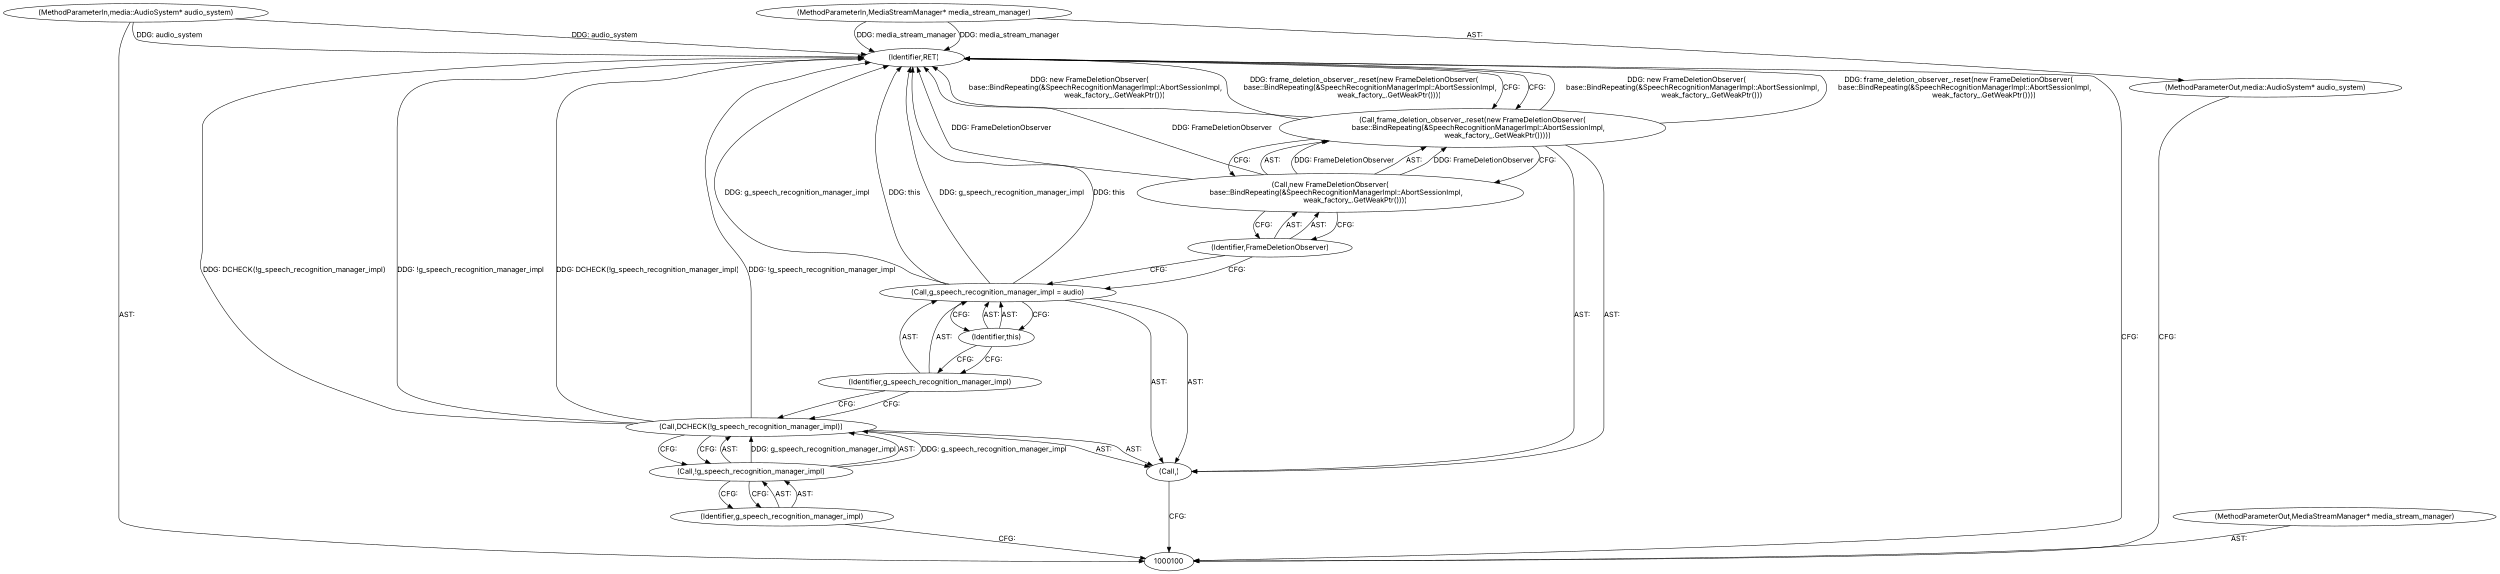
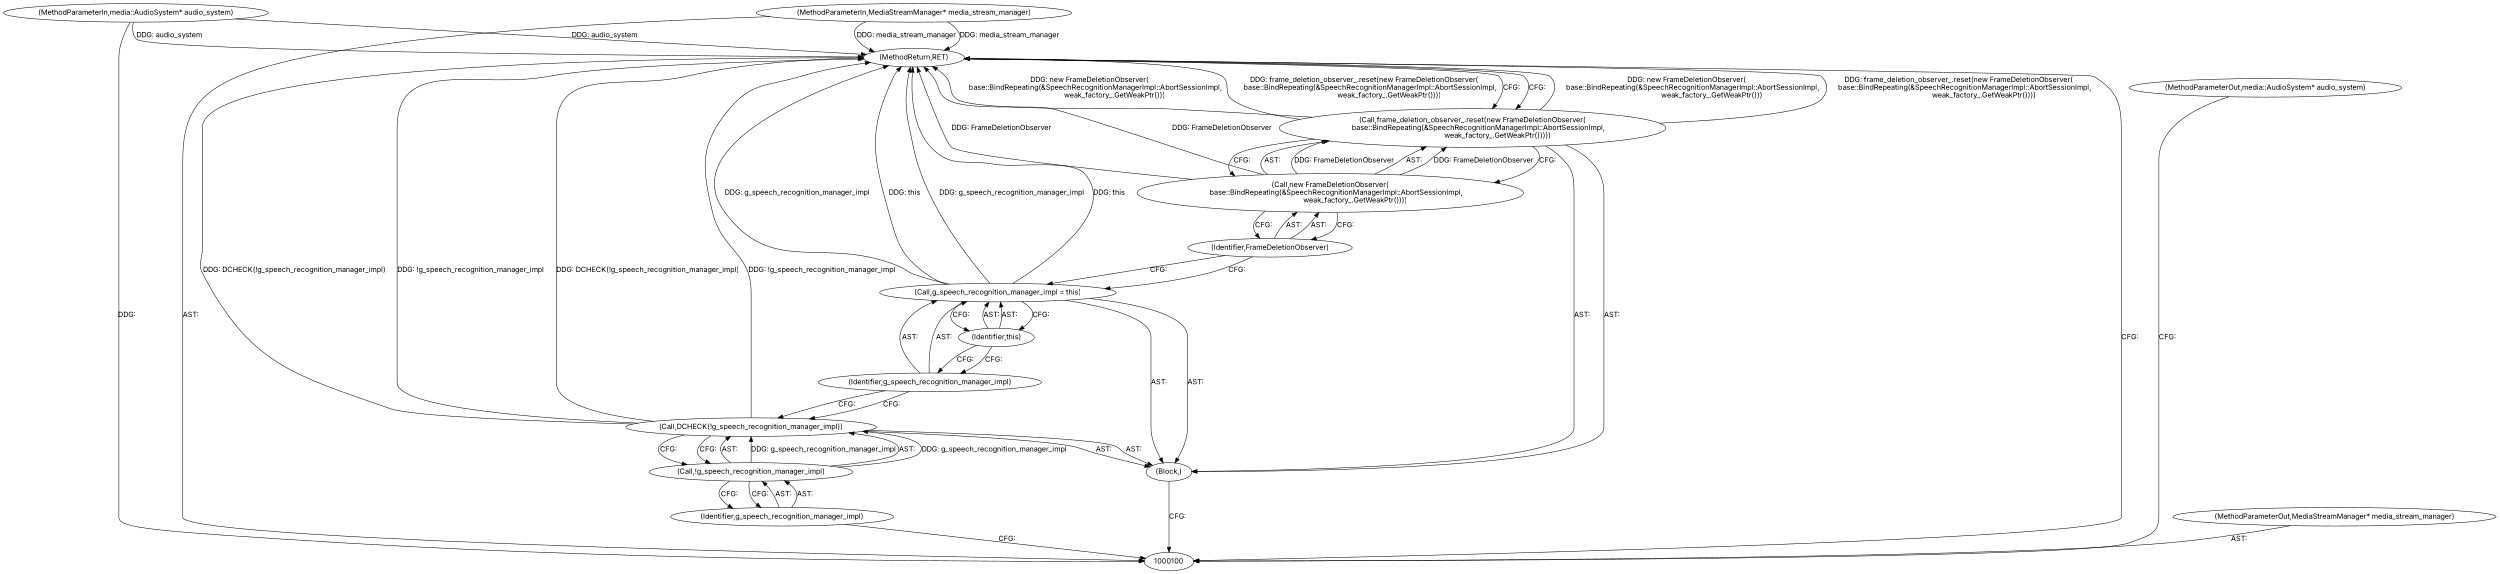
edge "(MethodParameterIn,MediaStreamManager* media_stream_manager)" -> "(MethodParameterOut,media::AudioSystem* audio_system)": now "(MethodParameterIn,MediaStreamManager* media_stream_manager)" -> "1000100"
node "(Identifier,RET)": label "(Identifier,RET)" -> "(MethodReturn,RET)"
node "(Call,g_speech_recognition_manager_impl = audio)": label "(Call,g_speech_recognition_manager_impl = audio)" -> "(Call,g_speech_recognition_manager_impl = this)"
edge "(MethodParameterIn,media::AudioSystem* audio_system)" -> "1000100": label "AST: " -> "DDG: "
node "(Call,)": label "(Call,)" -> "(Block,)"
